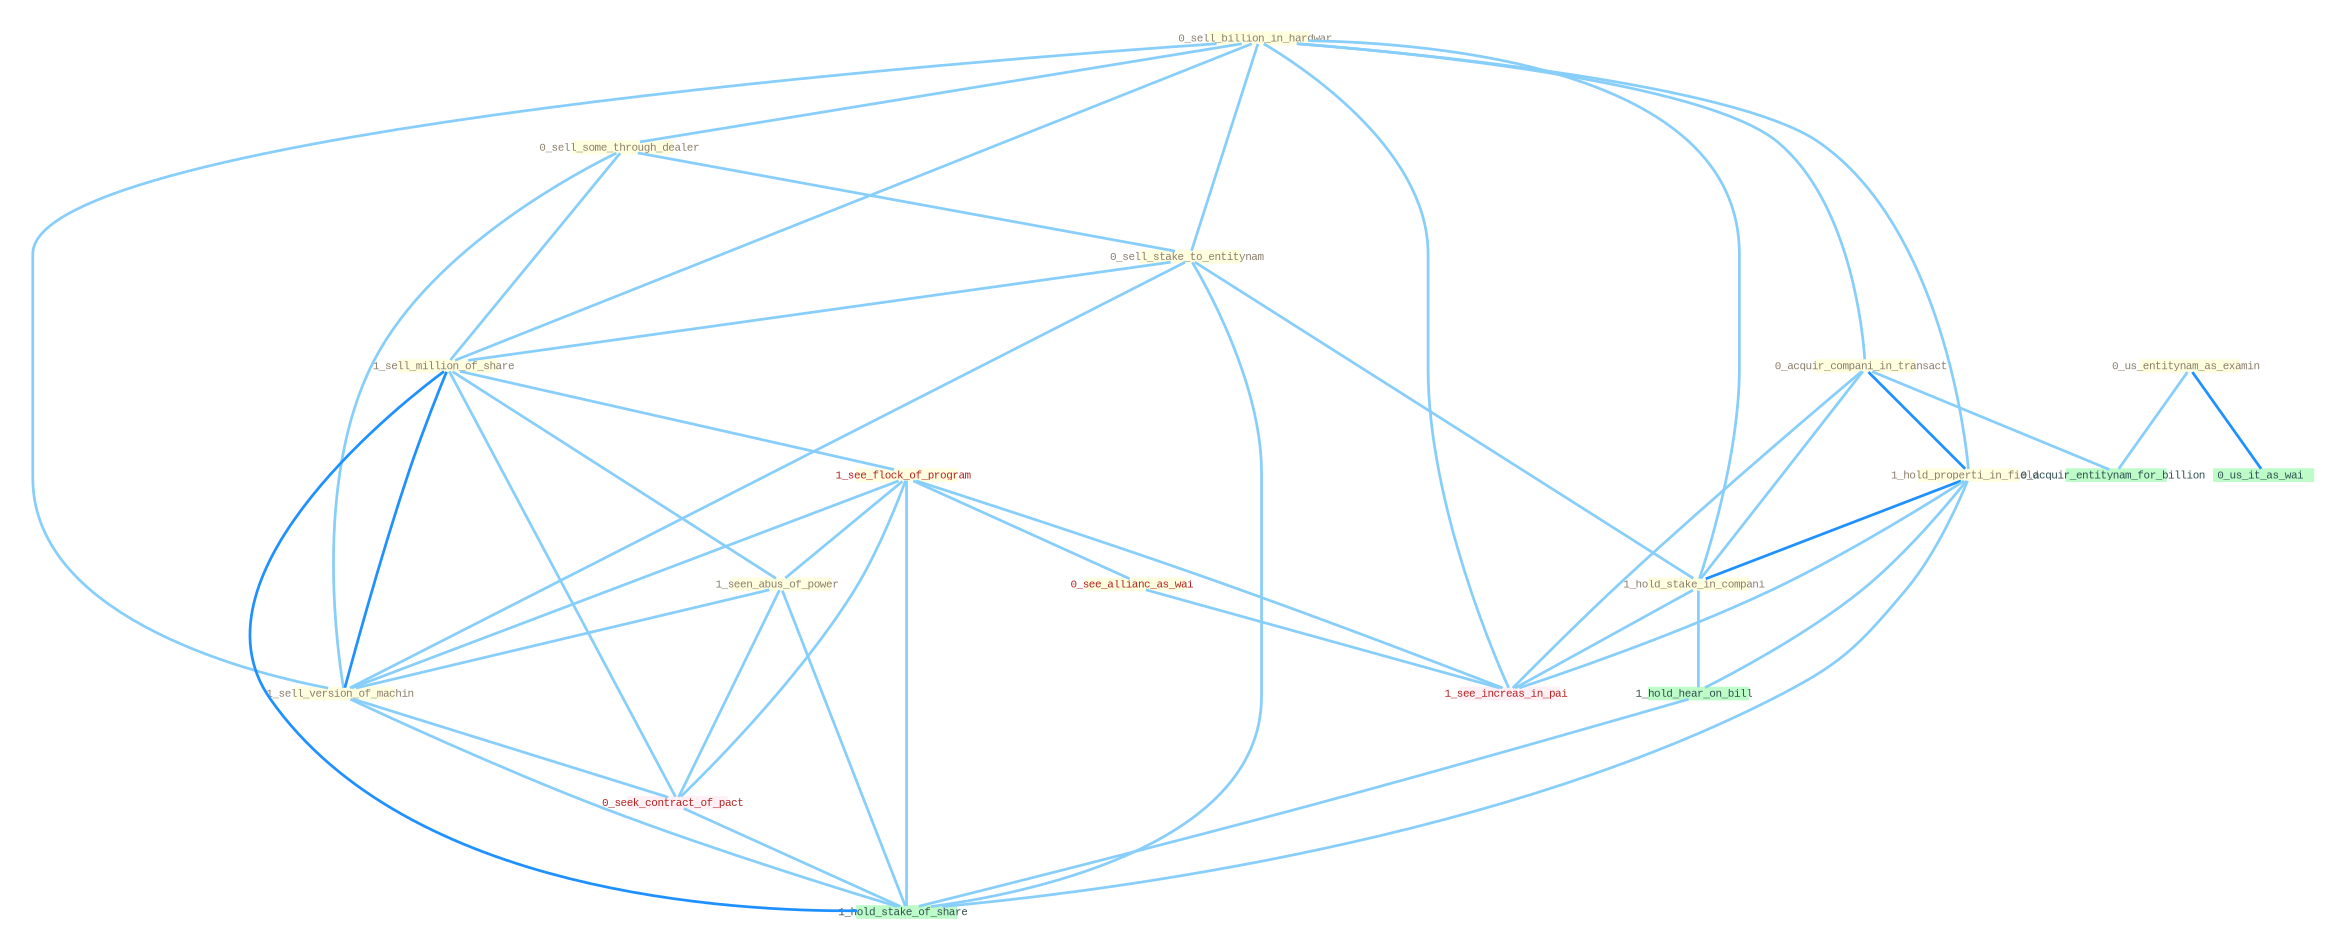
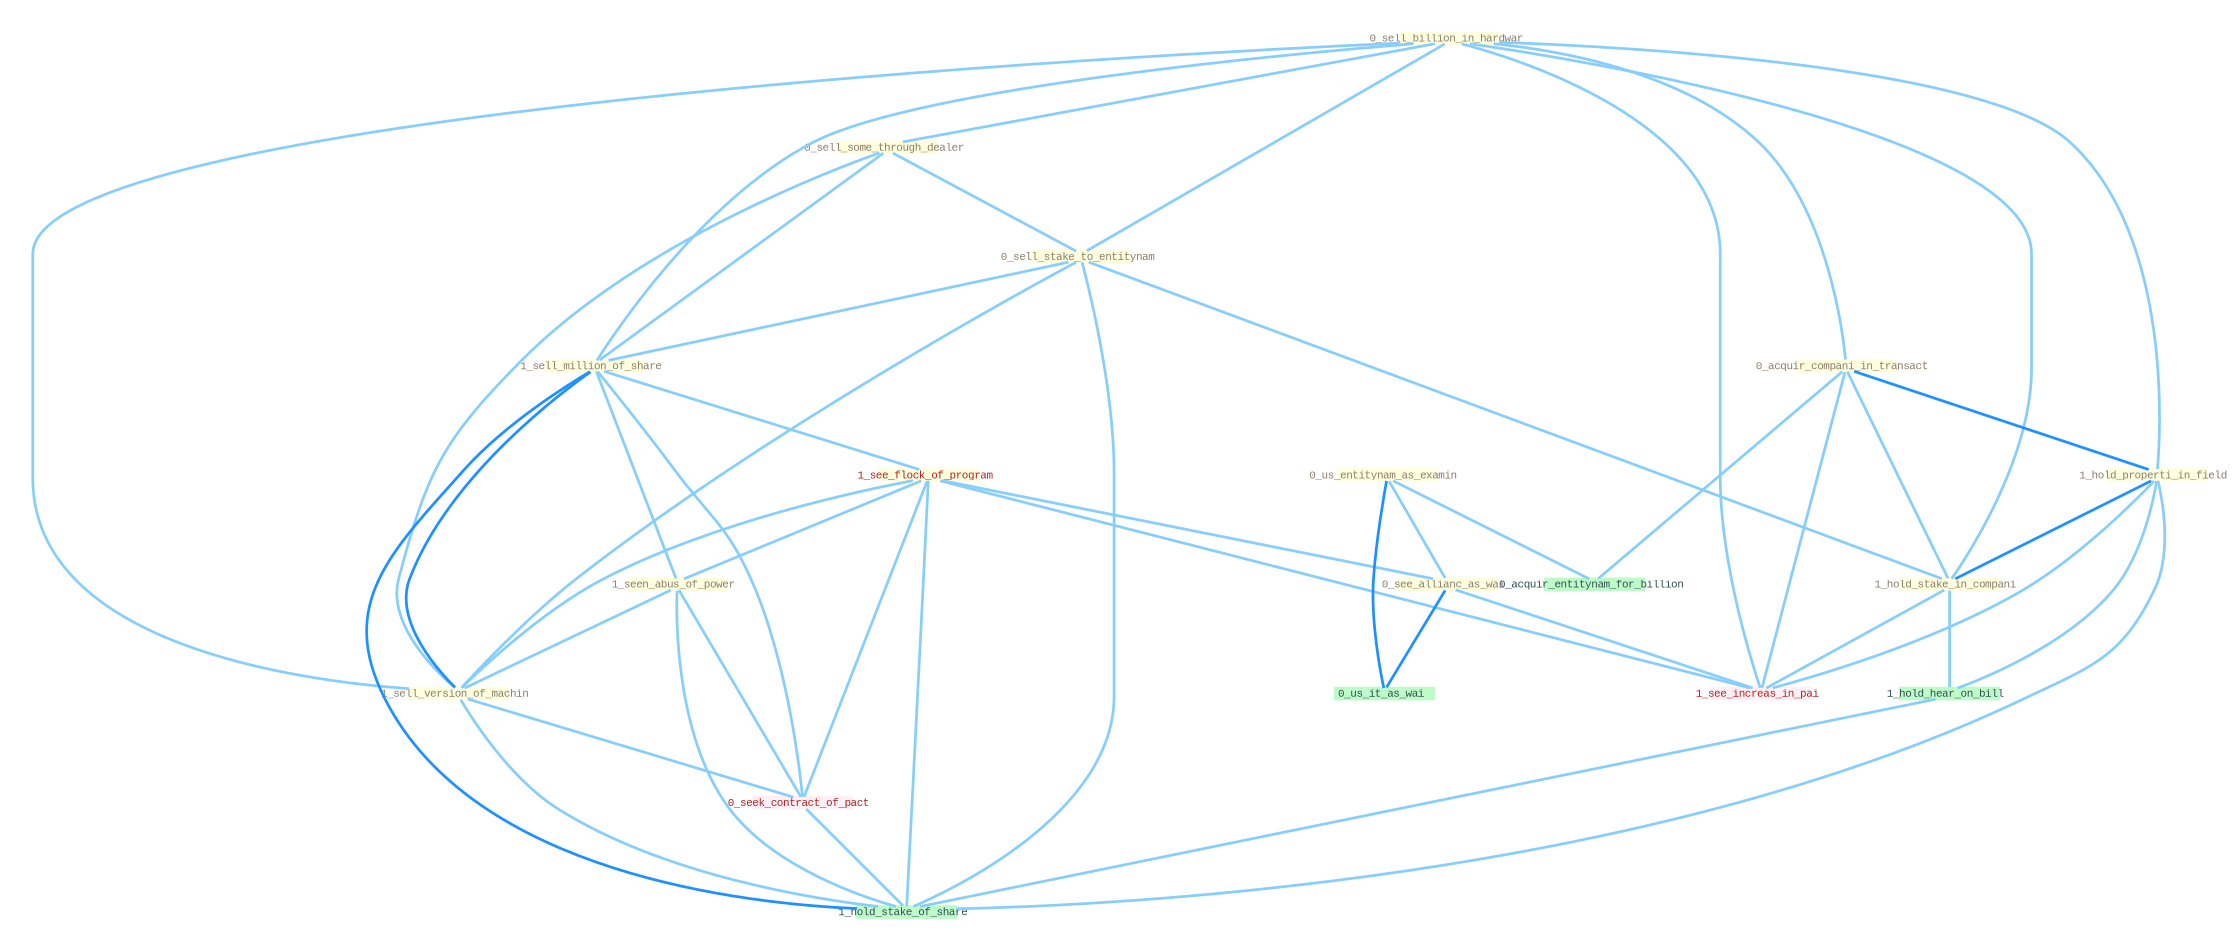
edge "0_us_entitynam_as_examin" -- "0_see_allianc_as_wai": added
node "0_see_allianc_as_wai": fontcolor #b22222 -> #8b7d6b
edge "0_see_allianc_as_wai" -- "0_us_it_as_wai": added
